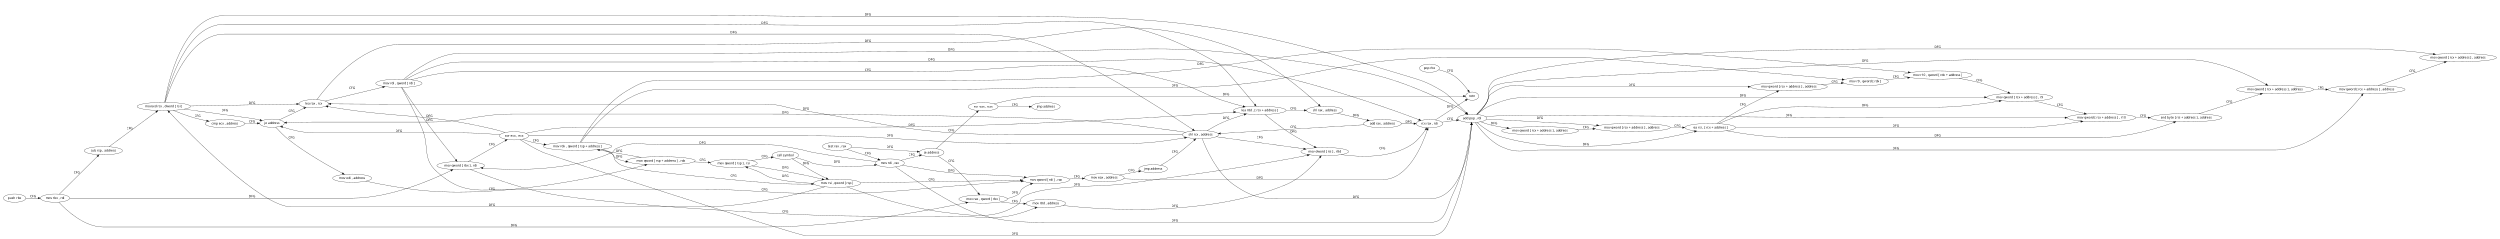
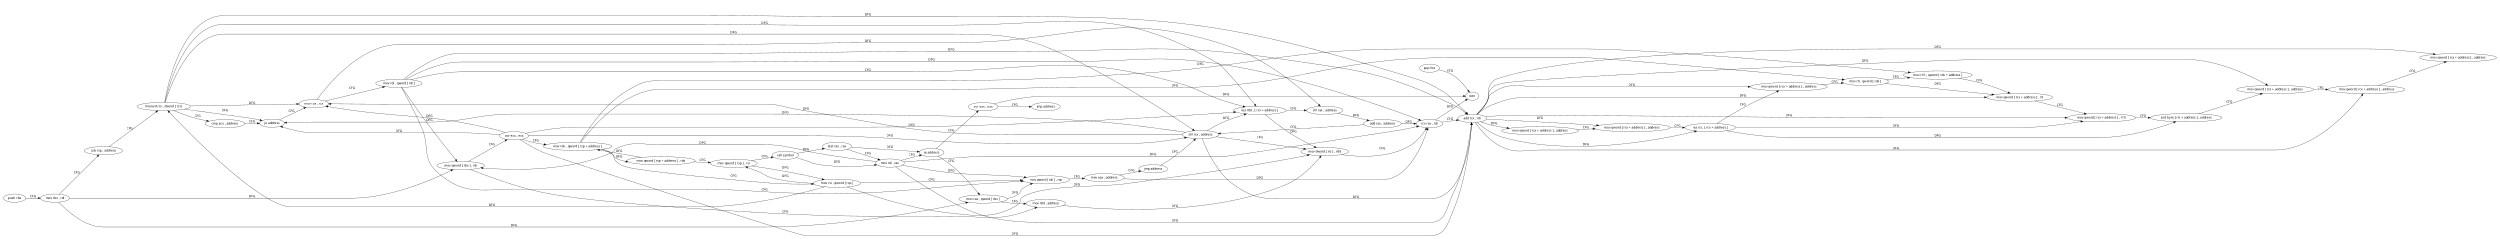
node "lea rax , rcx": label "lea rax , rcx" -> "mov rax , rcx"
edge "lea rsi , [ rcx + address ]" -> "mov qword [ rcx + address ] , r9": now "mov r9 , qword [ rdx ]" -> "mov qword [ rcx + address ] , r9"
node "add pop , rdi": label "add pop , rdi" -> "add rcx , rdi"
edge "mov rdi , rax" -> "rcx rax , rdi": added, label "DFG"
edge "call symbol" -> "mov rsi , qword [ rsp ]": now "call symbol" -> "test rax , rax"
node "mov edi , address": removed
